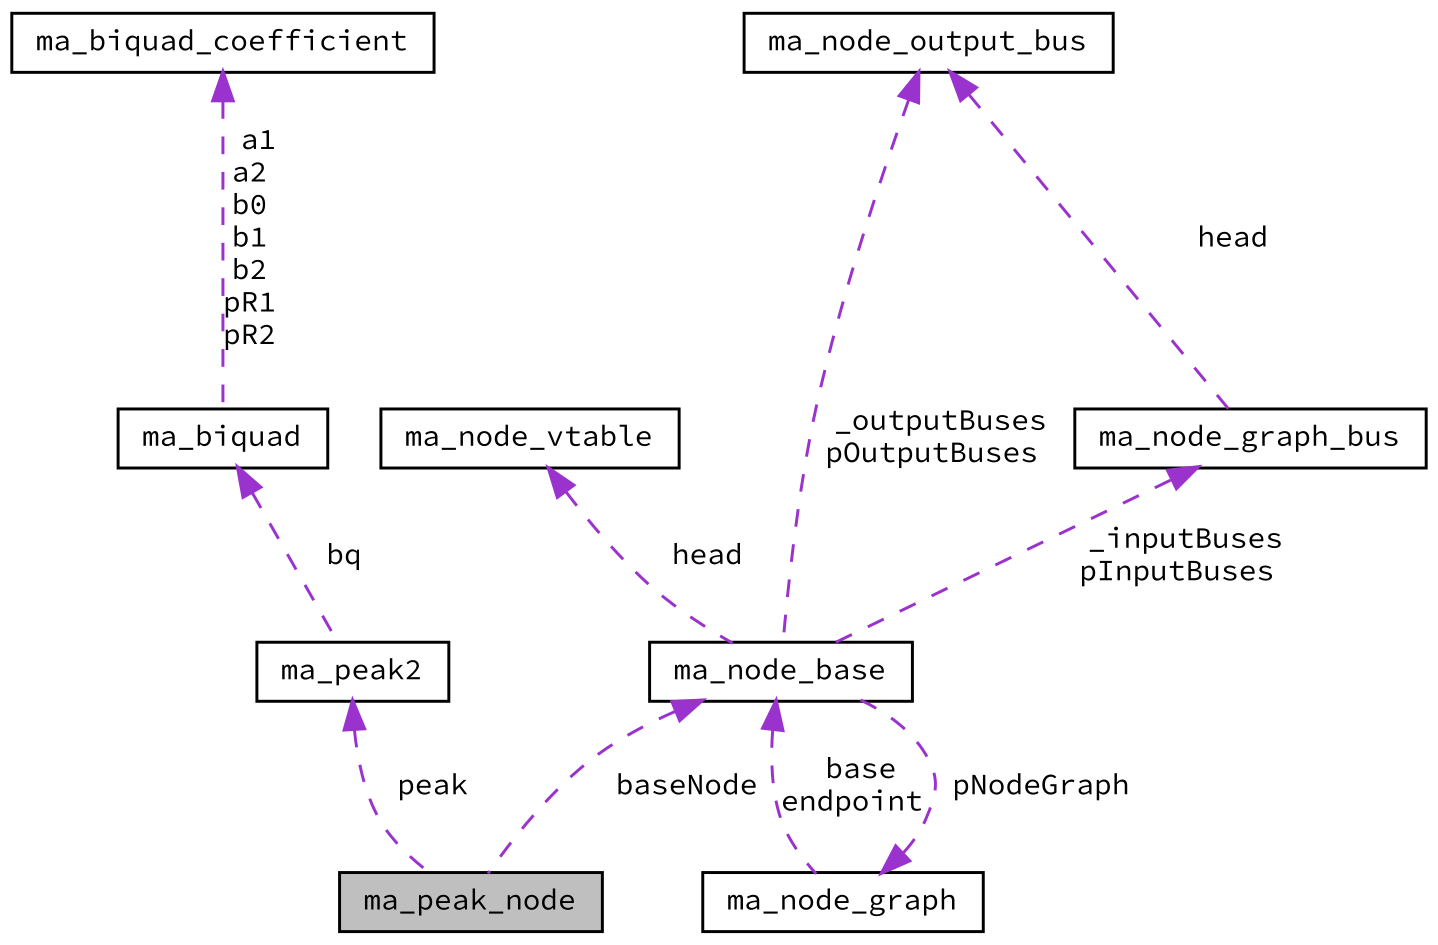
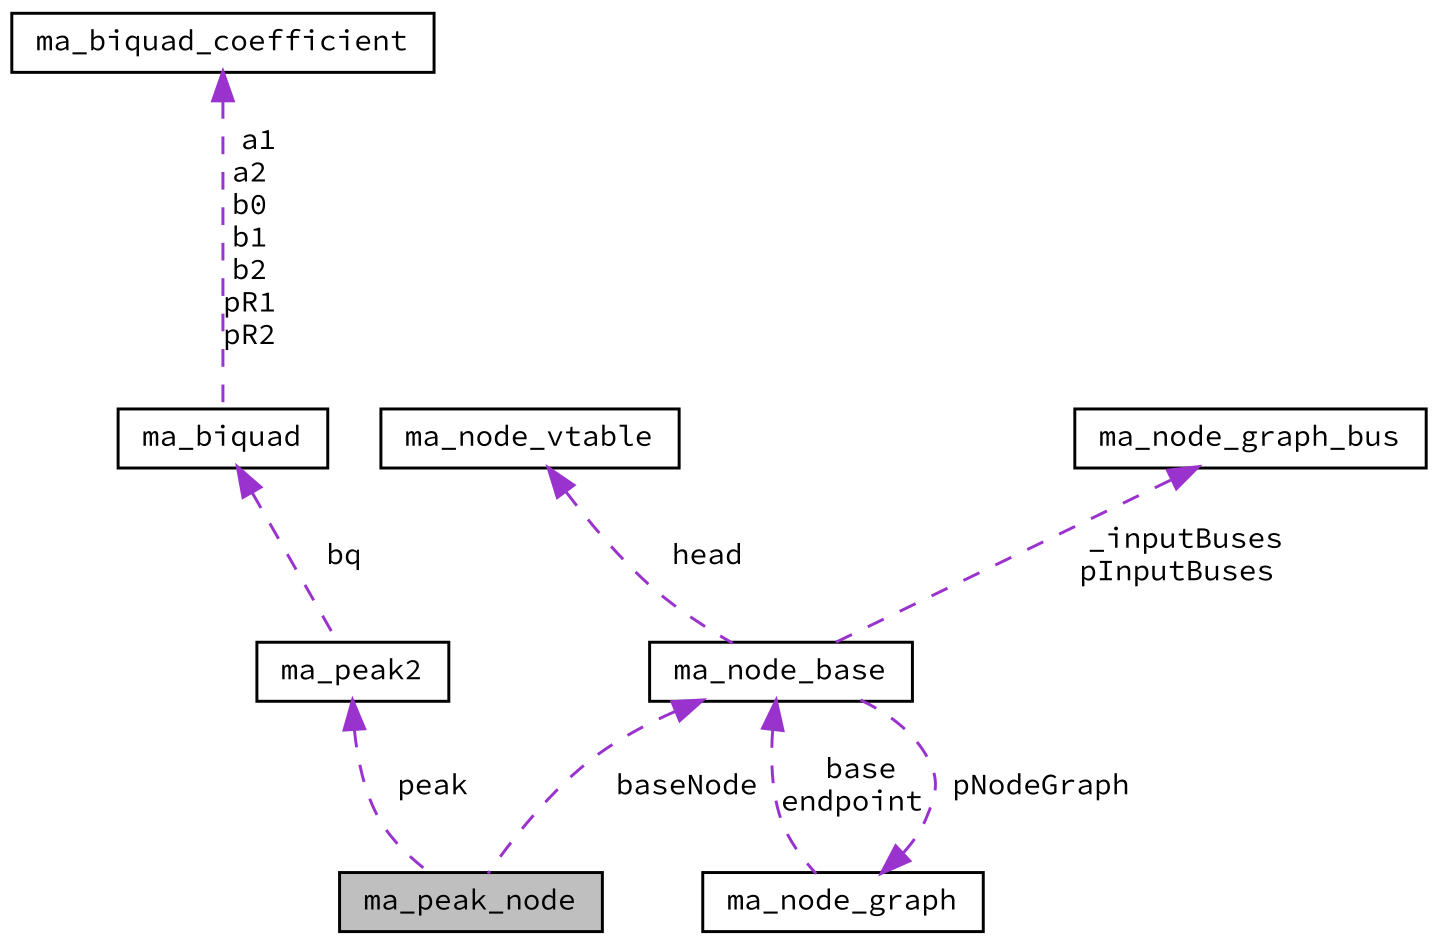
node "ma_node_output_bus": removed
